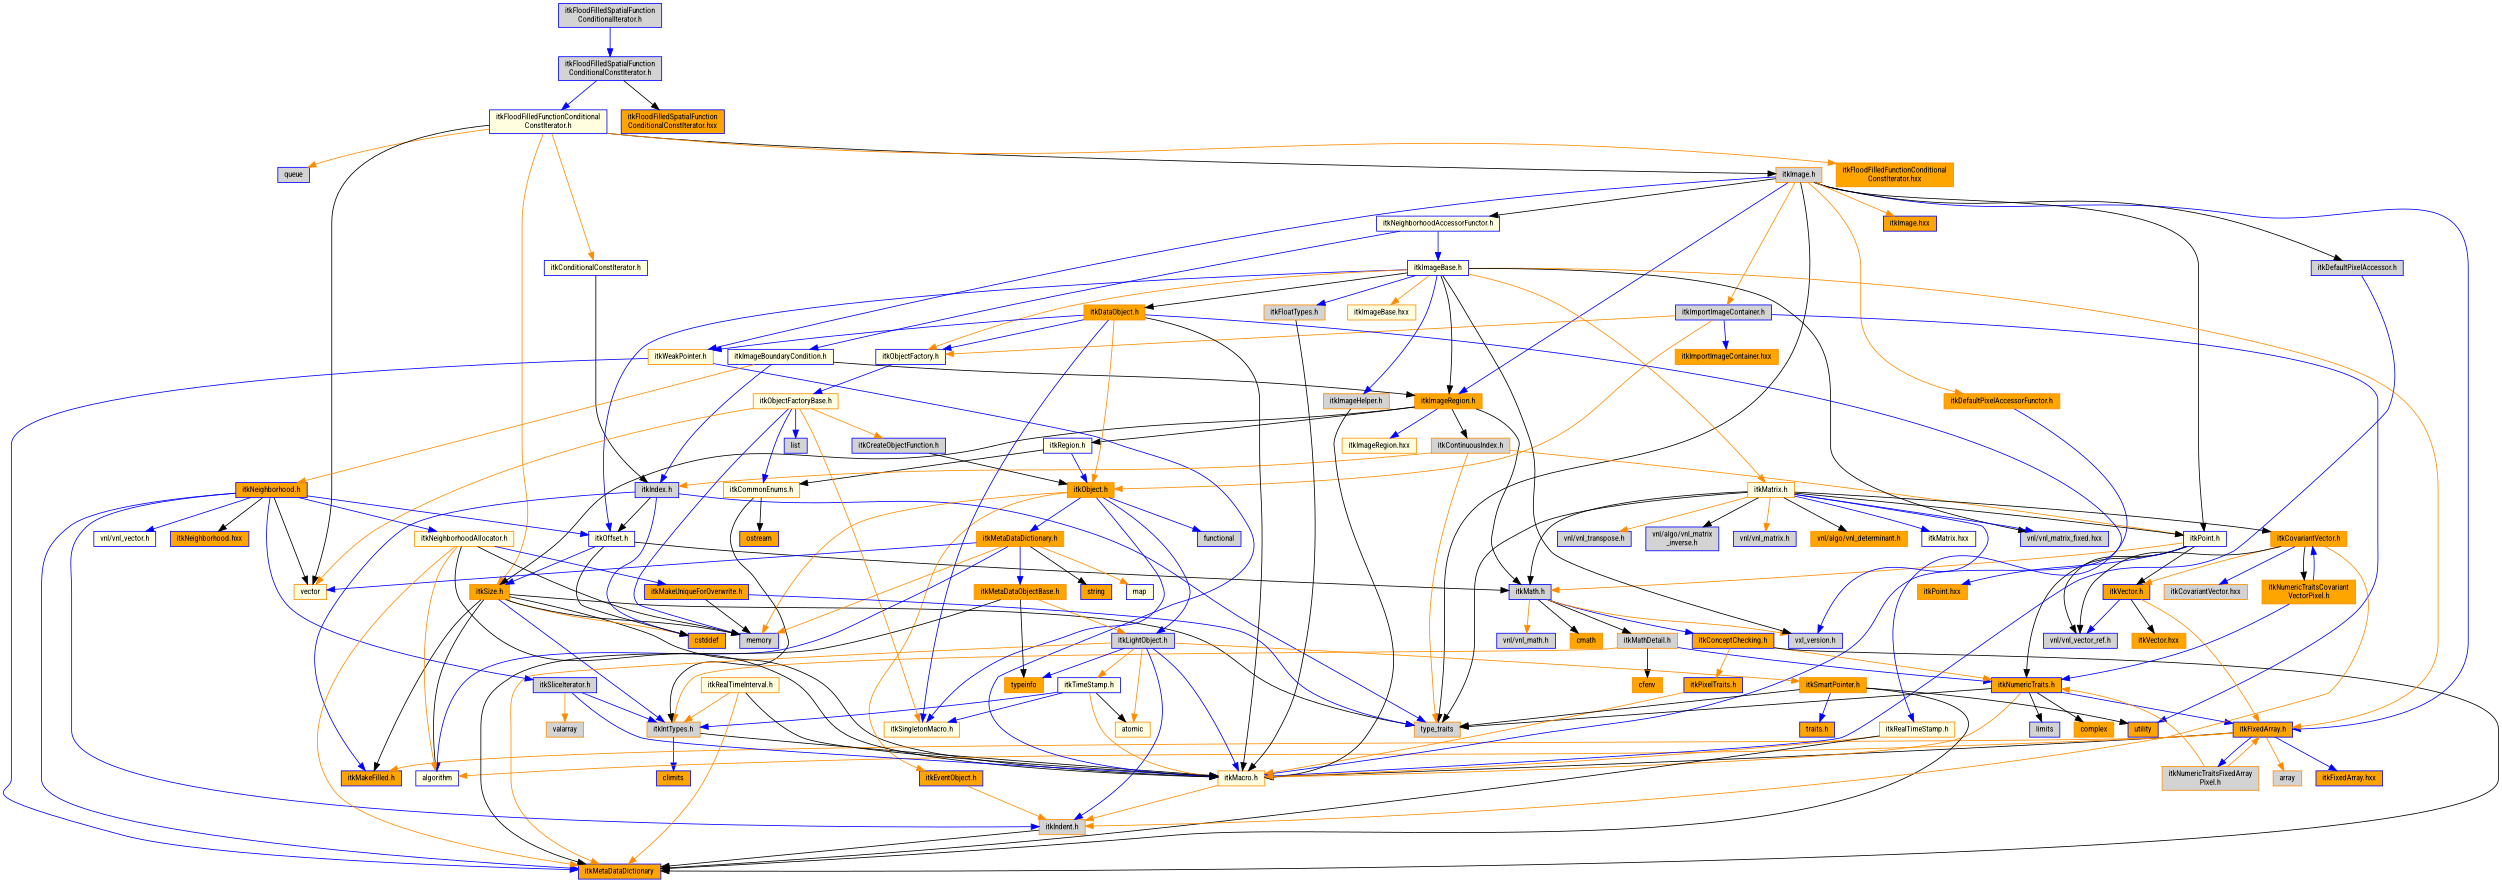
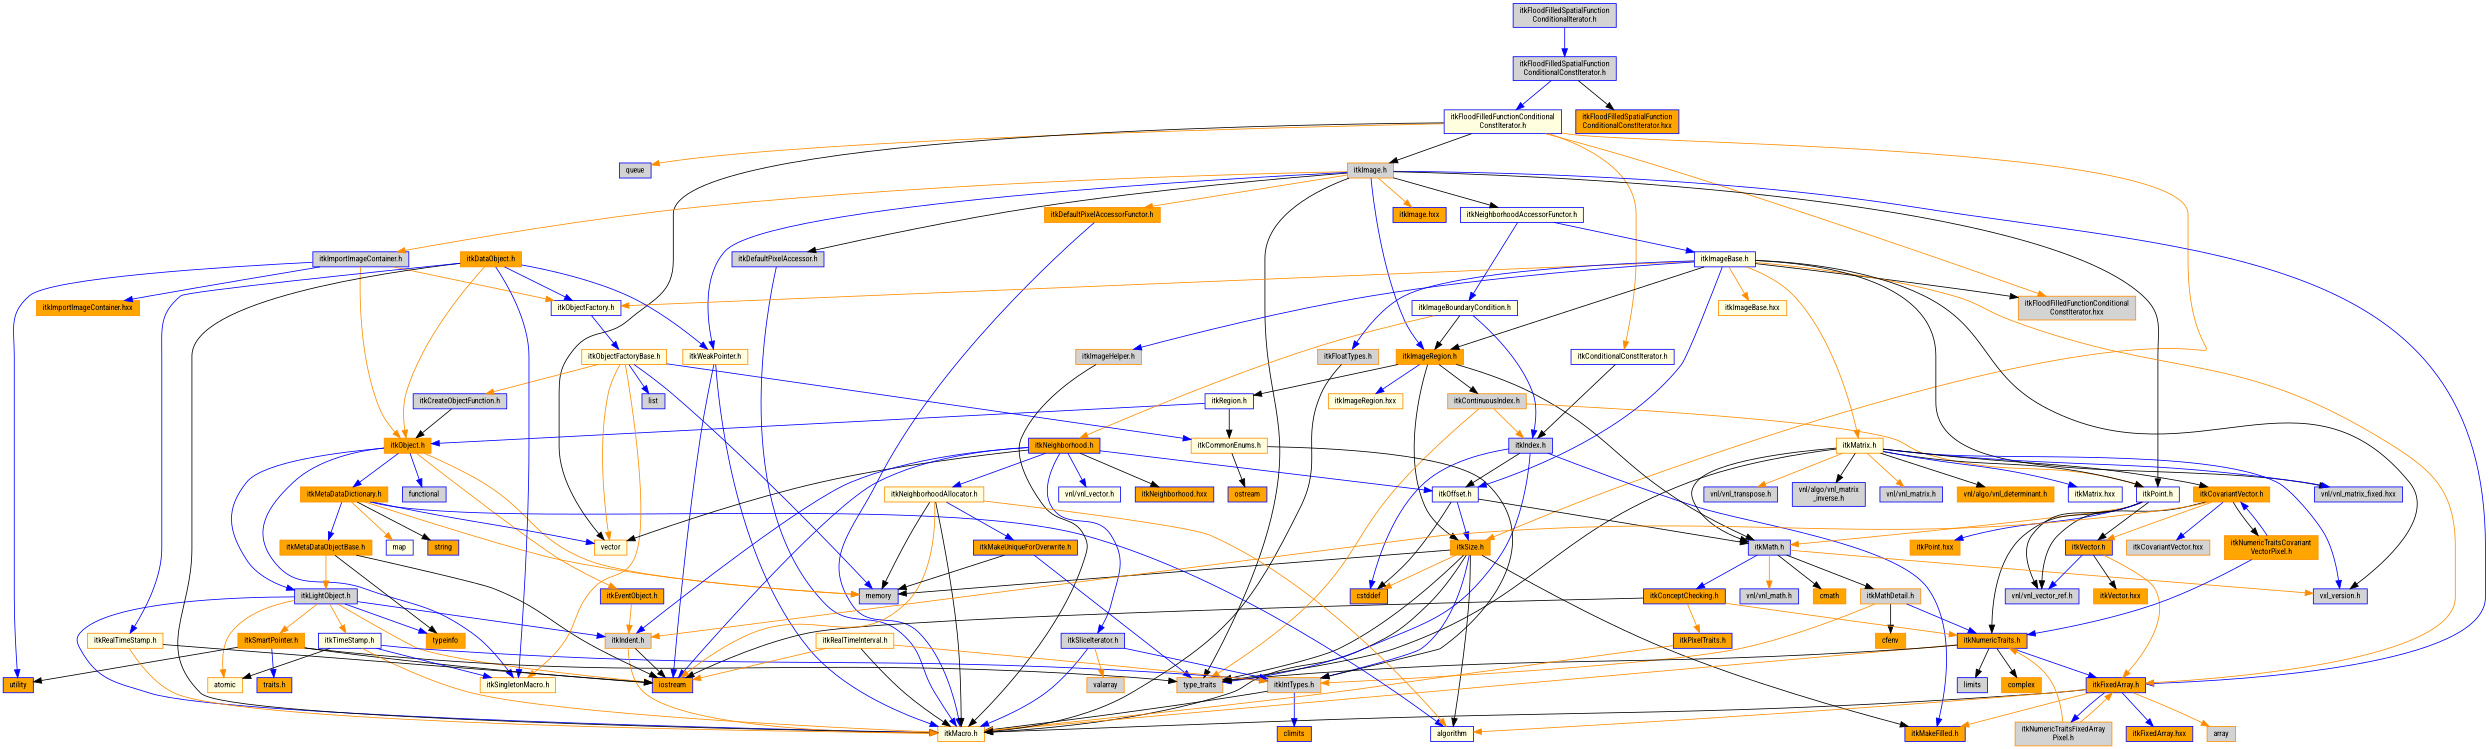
node "itkFloodFilledFunctionConditional ConstIterator.hxx": fillcolor orange -> lightgrey
edge "itkImageBase.h" -> "itkDataObject.h": now "itkImageBase.h" -> "itkFloodFilledFunctionConditional ConstIterator.hxx"
edge "itkMacro.h" -> "itkIndent.h": reversed
node "itkMetaDataDictionary": label "itkMetaDataDictionary" -> "iostream"
